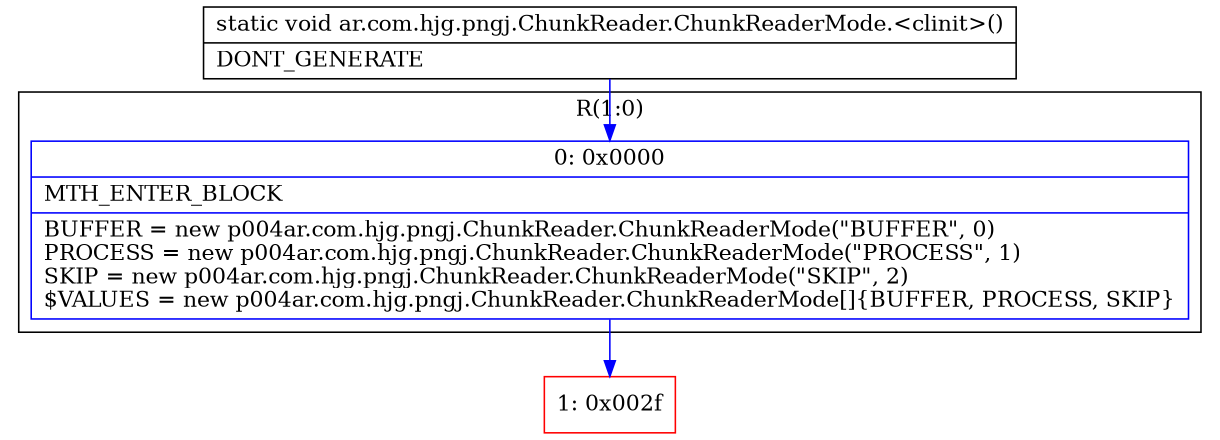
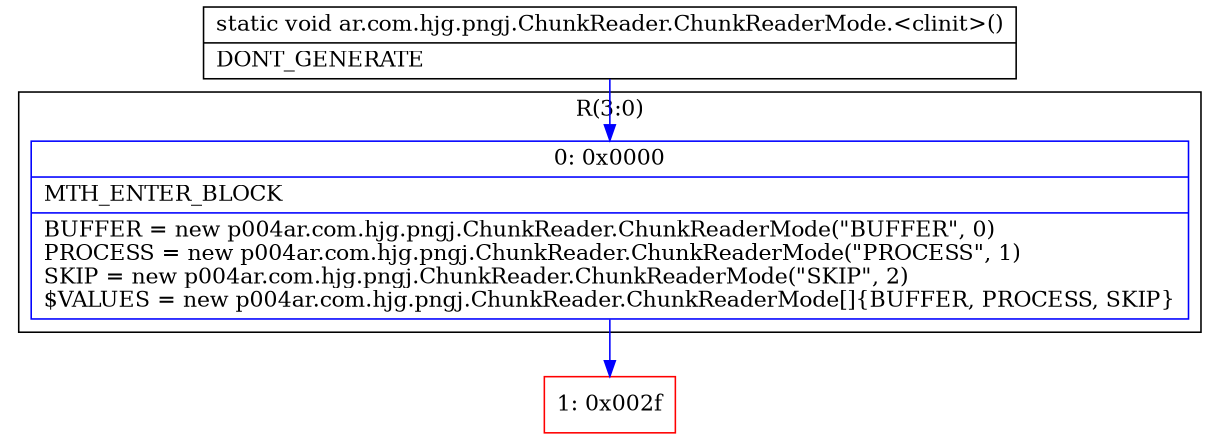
cluster "R(1:0)": label "R(1:0)" -> "R(3:0)"
